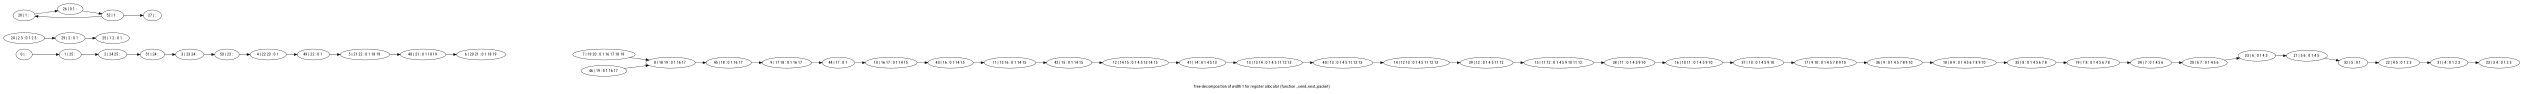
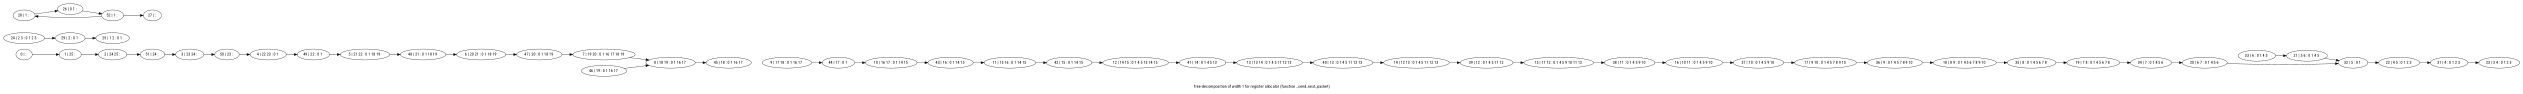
node "47 | 20 : 0 1 18 19": added
edge "20 | 6 7 : 0 1 4 5 6" -> "33 | 6 : 0 1 4 5": now "20 | 6 7 : 0 1 4 5 6" -> "32 | 5 : 0 1"
edge "45 | 18 : 0 1 16 17" -> "9 | 17 18 : 0 1 16 17": removed
